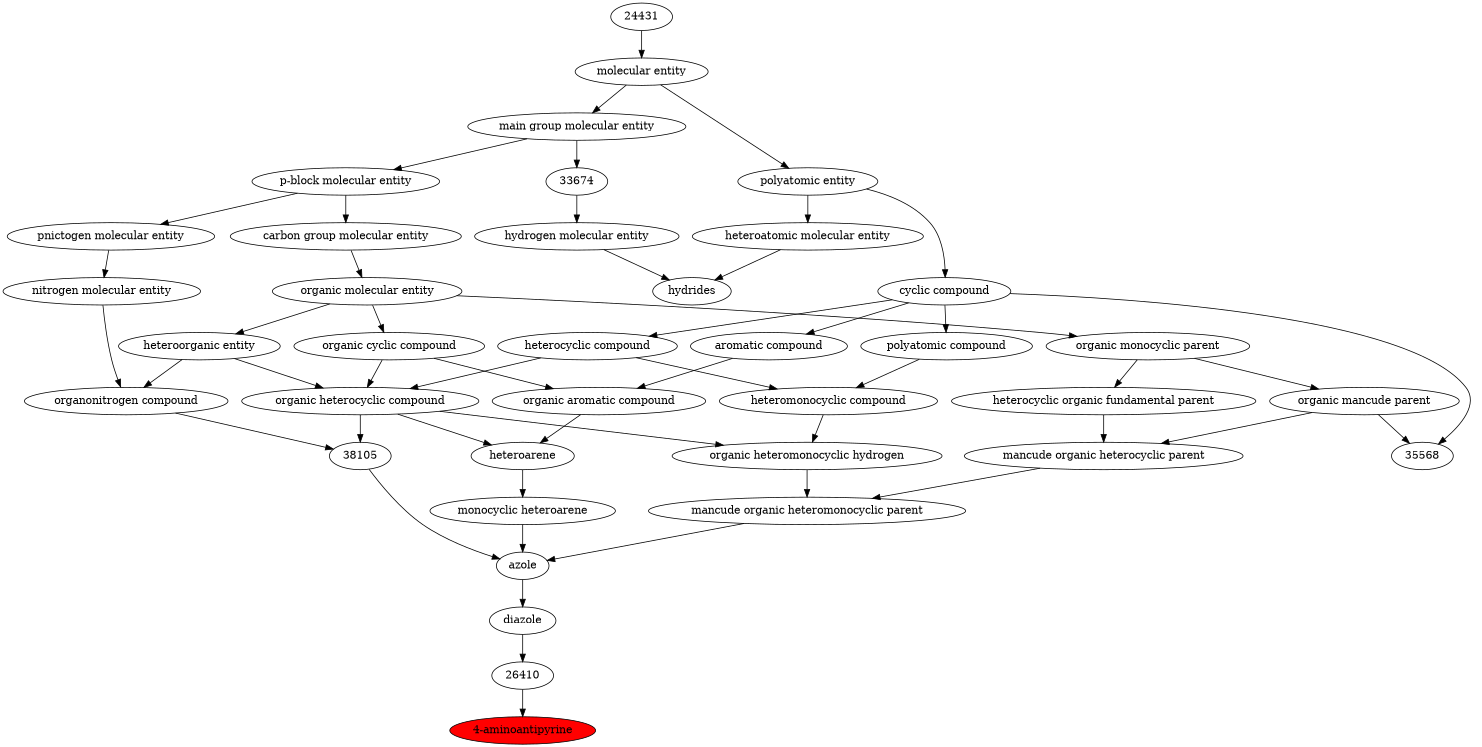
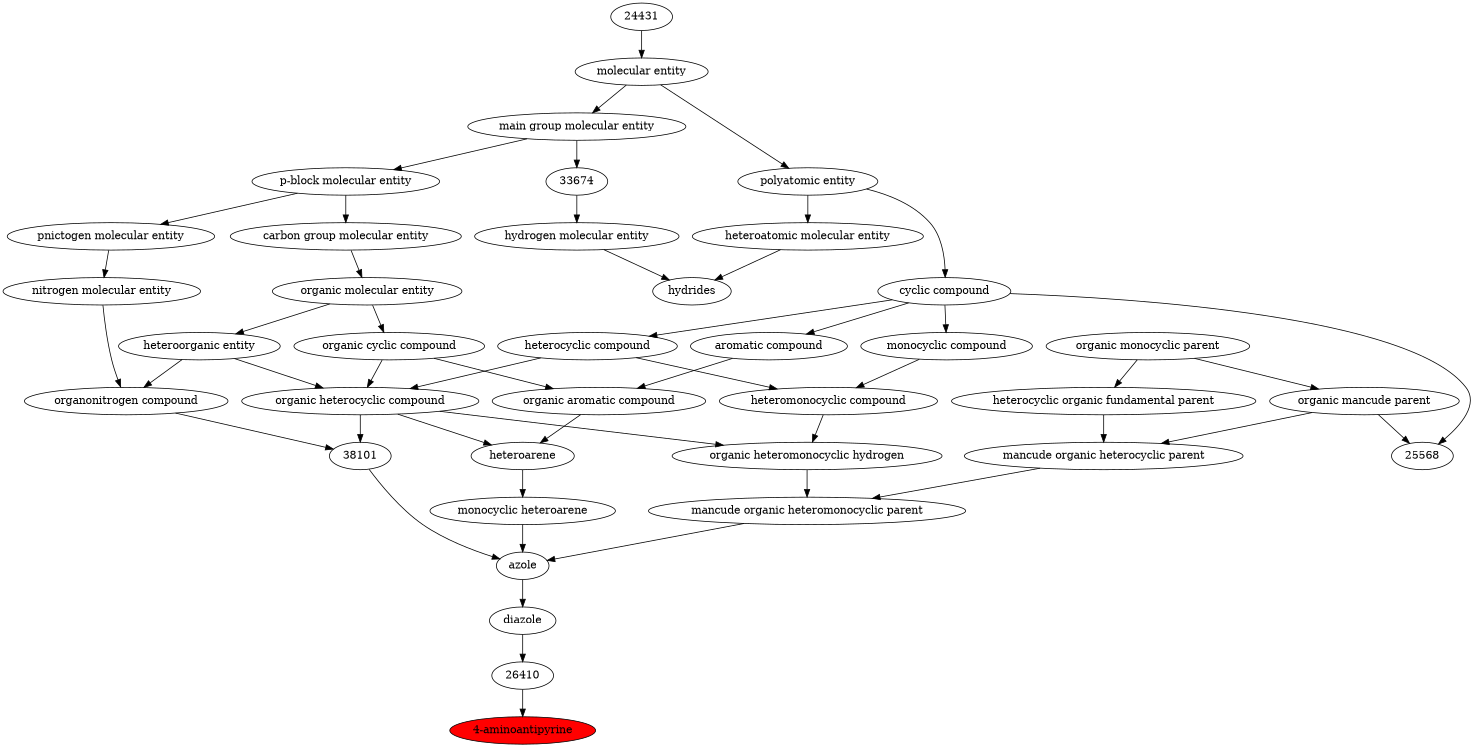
edge "organic molecular entity" -> "organic monocyclic parent": removed
node "polyatomic compound": label "polyatomic compound" -> "monocyclic compound"
node "38105": label "38105" -> "38101"
node "35568": label "35568" -> "25568"
